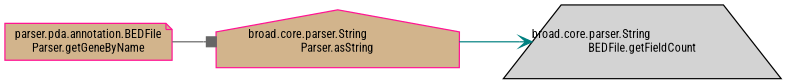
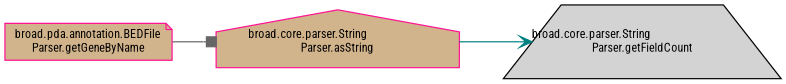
node "parser.pda.annotation.BEDFile Parser.getGeneByName": label "parser.pda.annotation.BEDFile Parser.getGeneByName" -> "broad.pda.annotation.BEDFile Parser.getGeneByName"
node "broad.core.parser.String BEDFile.getFieldCount": label "broad.core.parser.String BEDFile.getFieldCount" -> "broad.core.parser.String Parser.getFieldCount"
